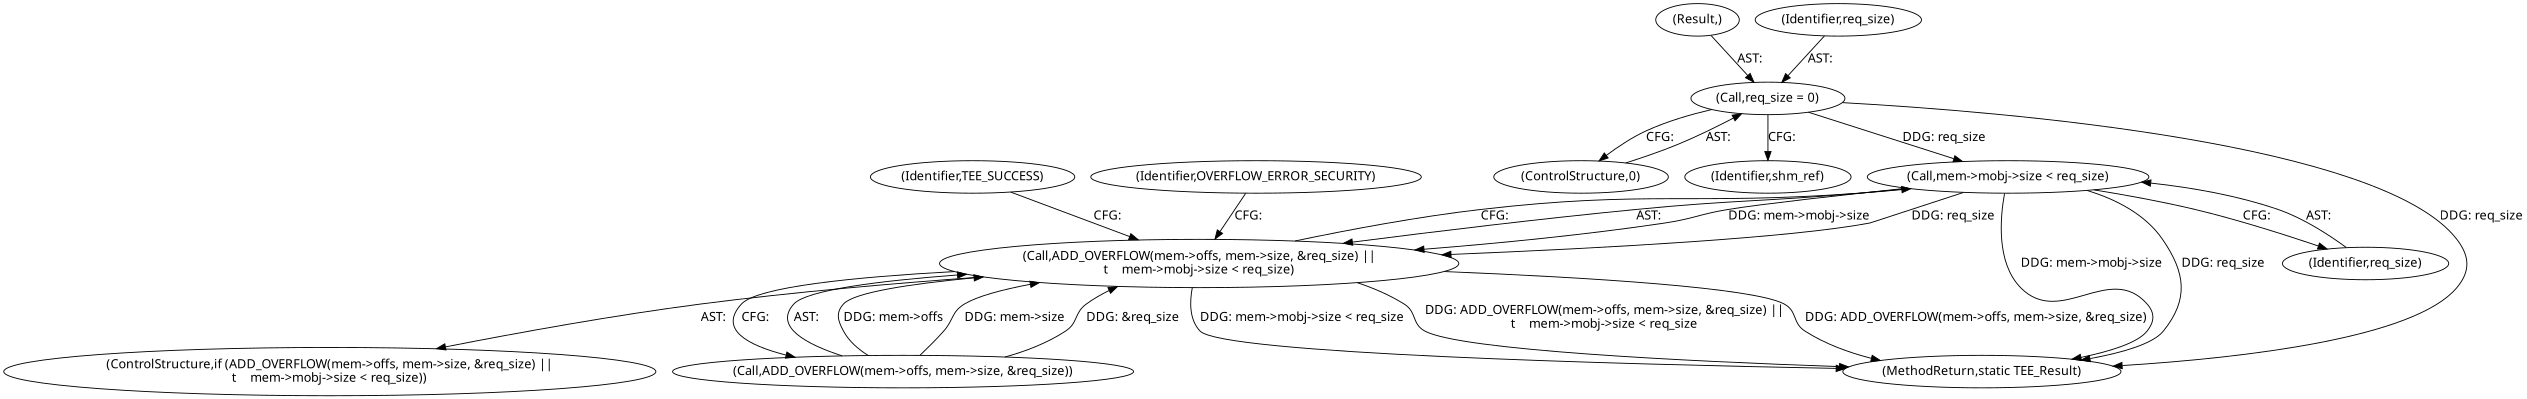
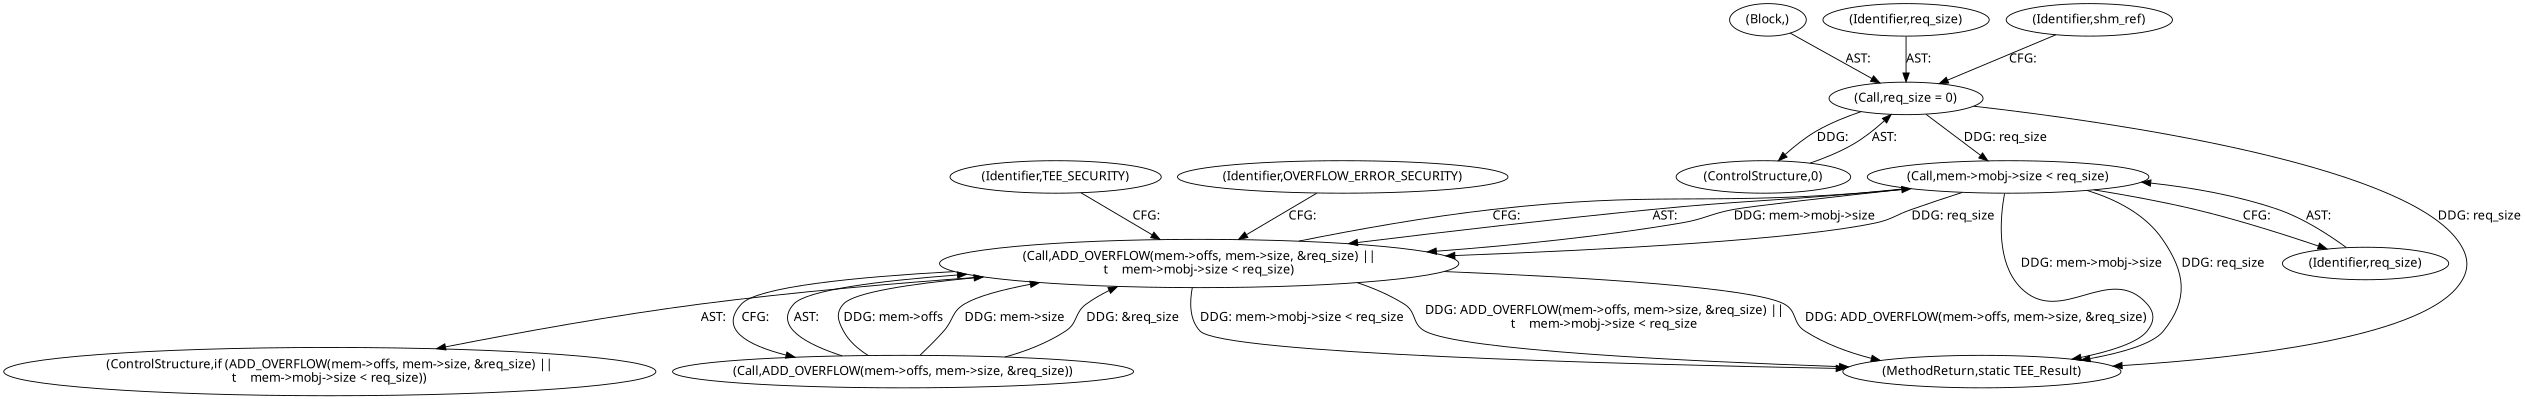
node "(Result,)": label "(Result,)" -> "(Block,)"
edge "(Call,req_size = 0)" -> "(Identifier,shm_ref)": reversed
edge "(Call,req_size = 0)" -> "(ControlStructure,0)": label "CFG: " -> "DDG: "
node "(Identifier,TEE_SUCCESS)": label "(Identifier,TEE_SUCCESS)" -> "(Identifier,TEE_SECURITY)"
